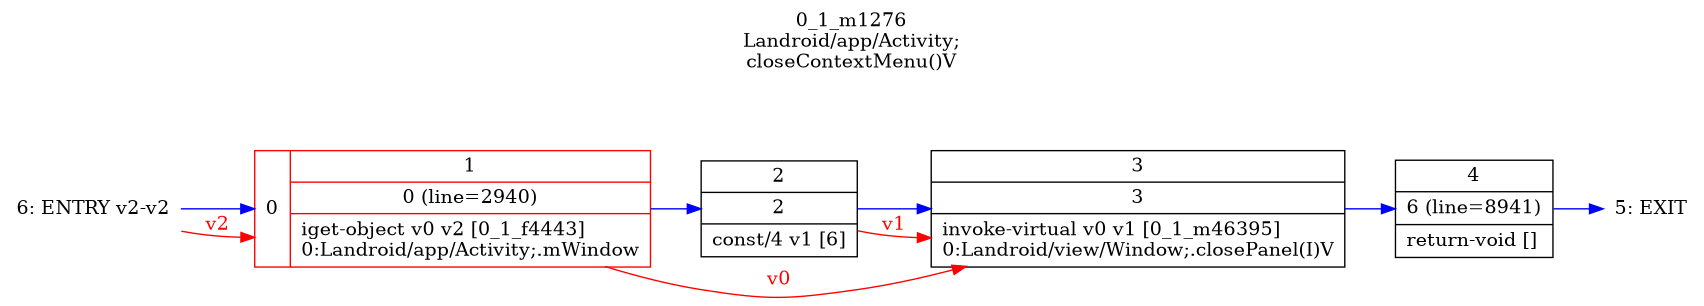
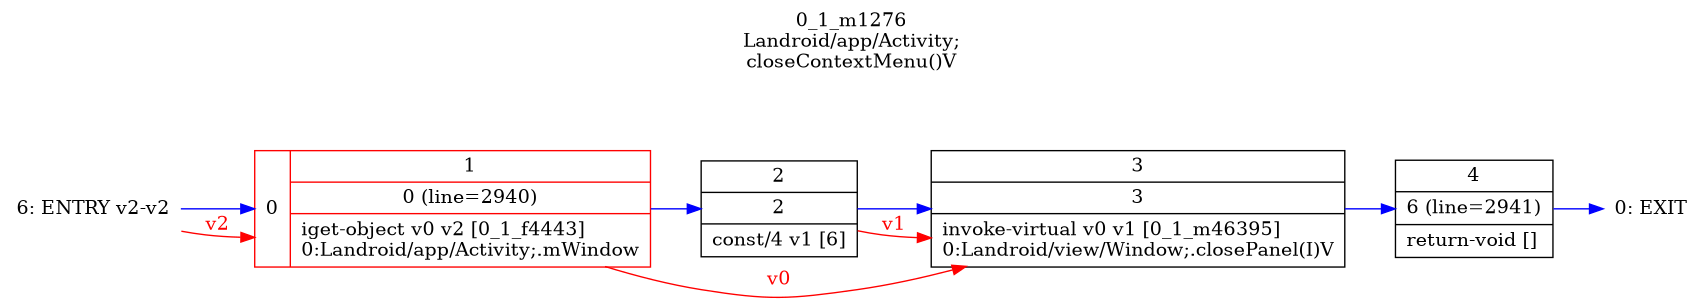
node "4": text "6 (line=8941)" -> "6 (line=2941)"
node "5: EXIT": label "5: EXIT" -> "0: EXIT"
